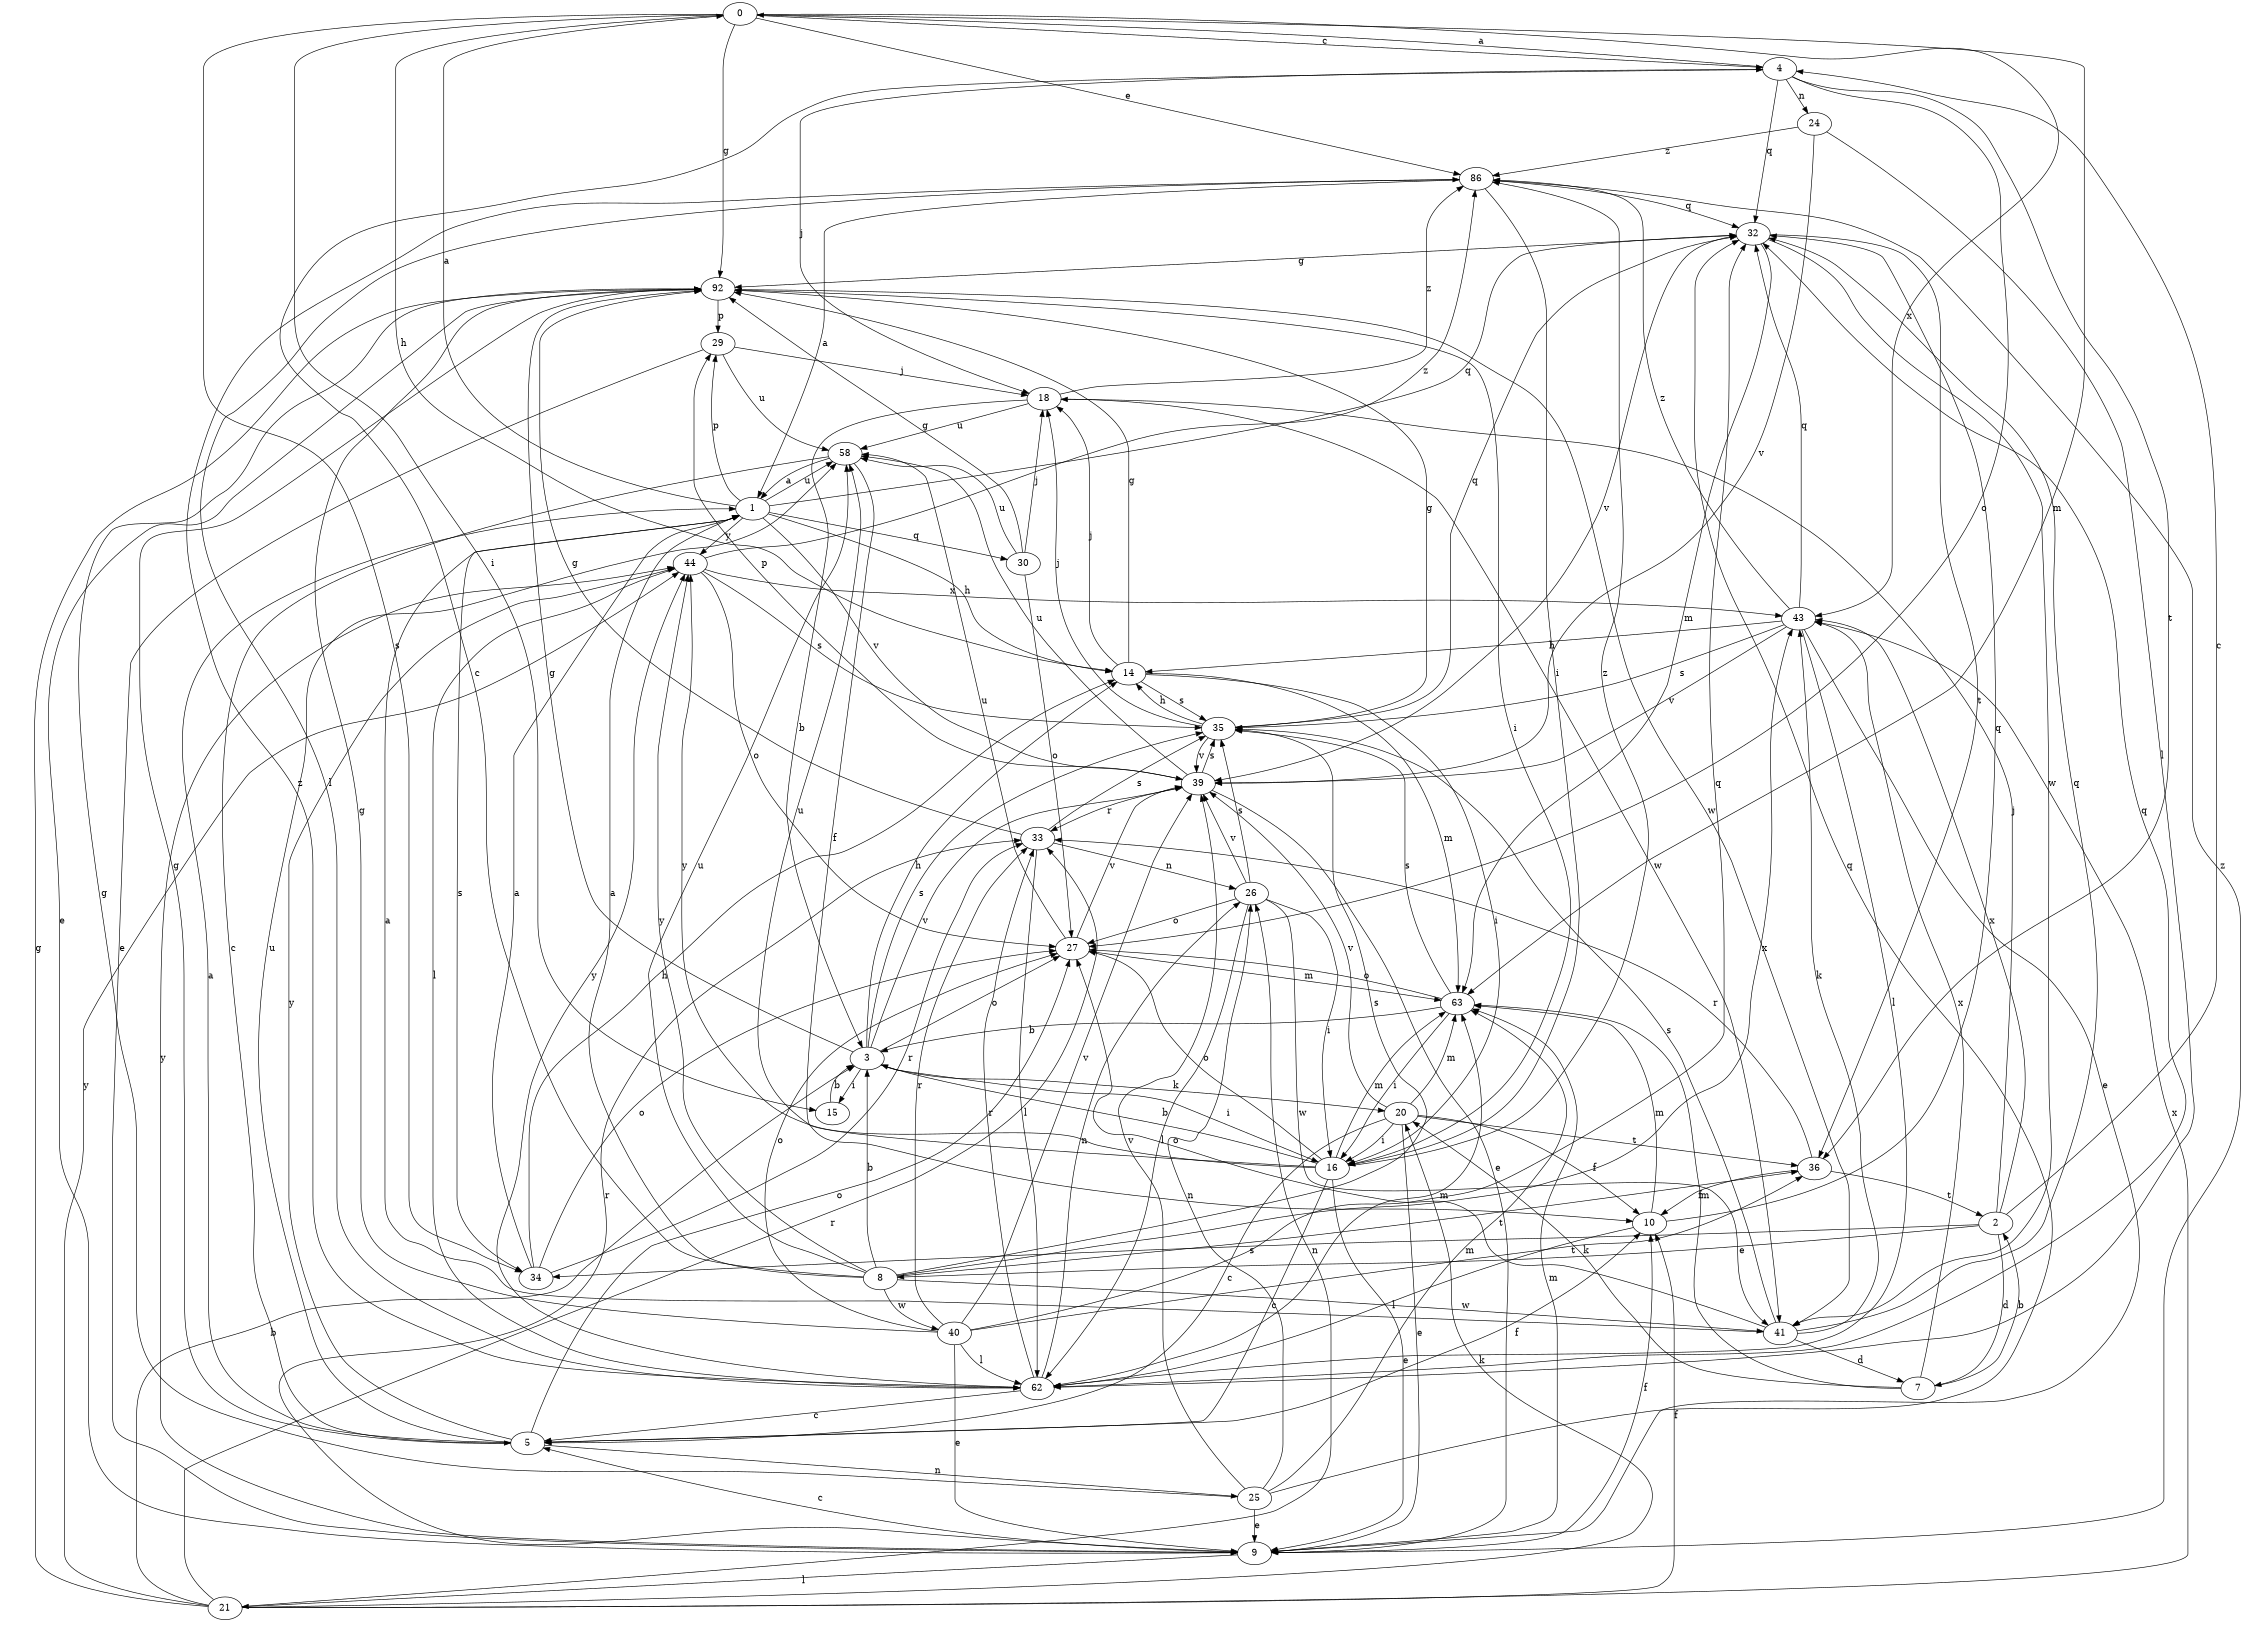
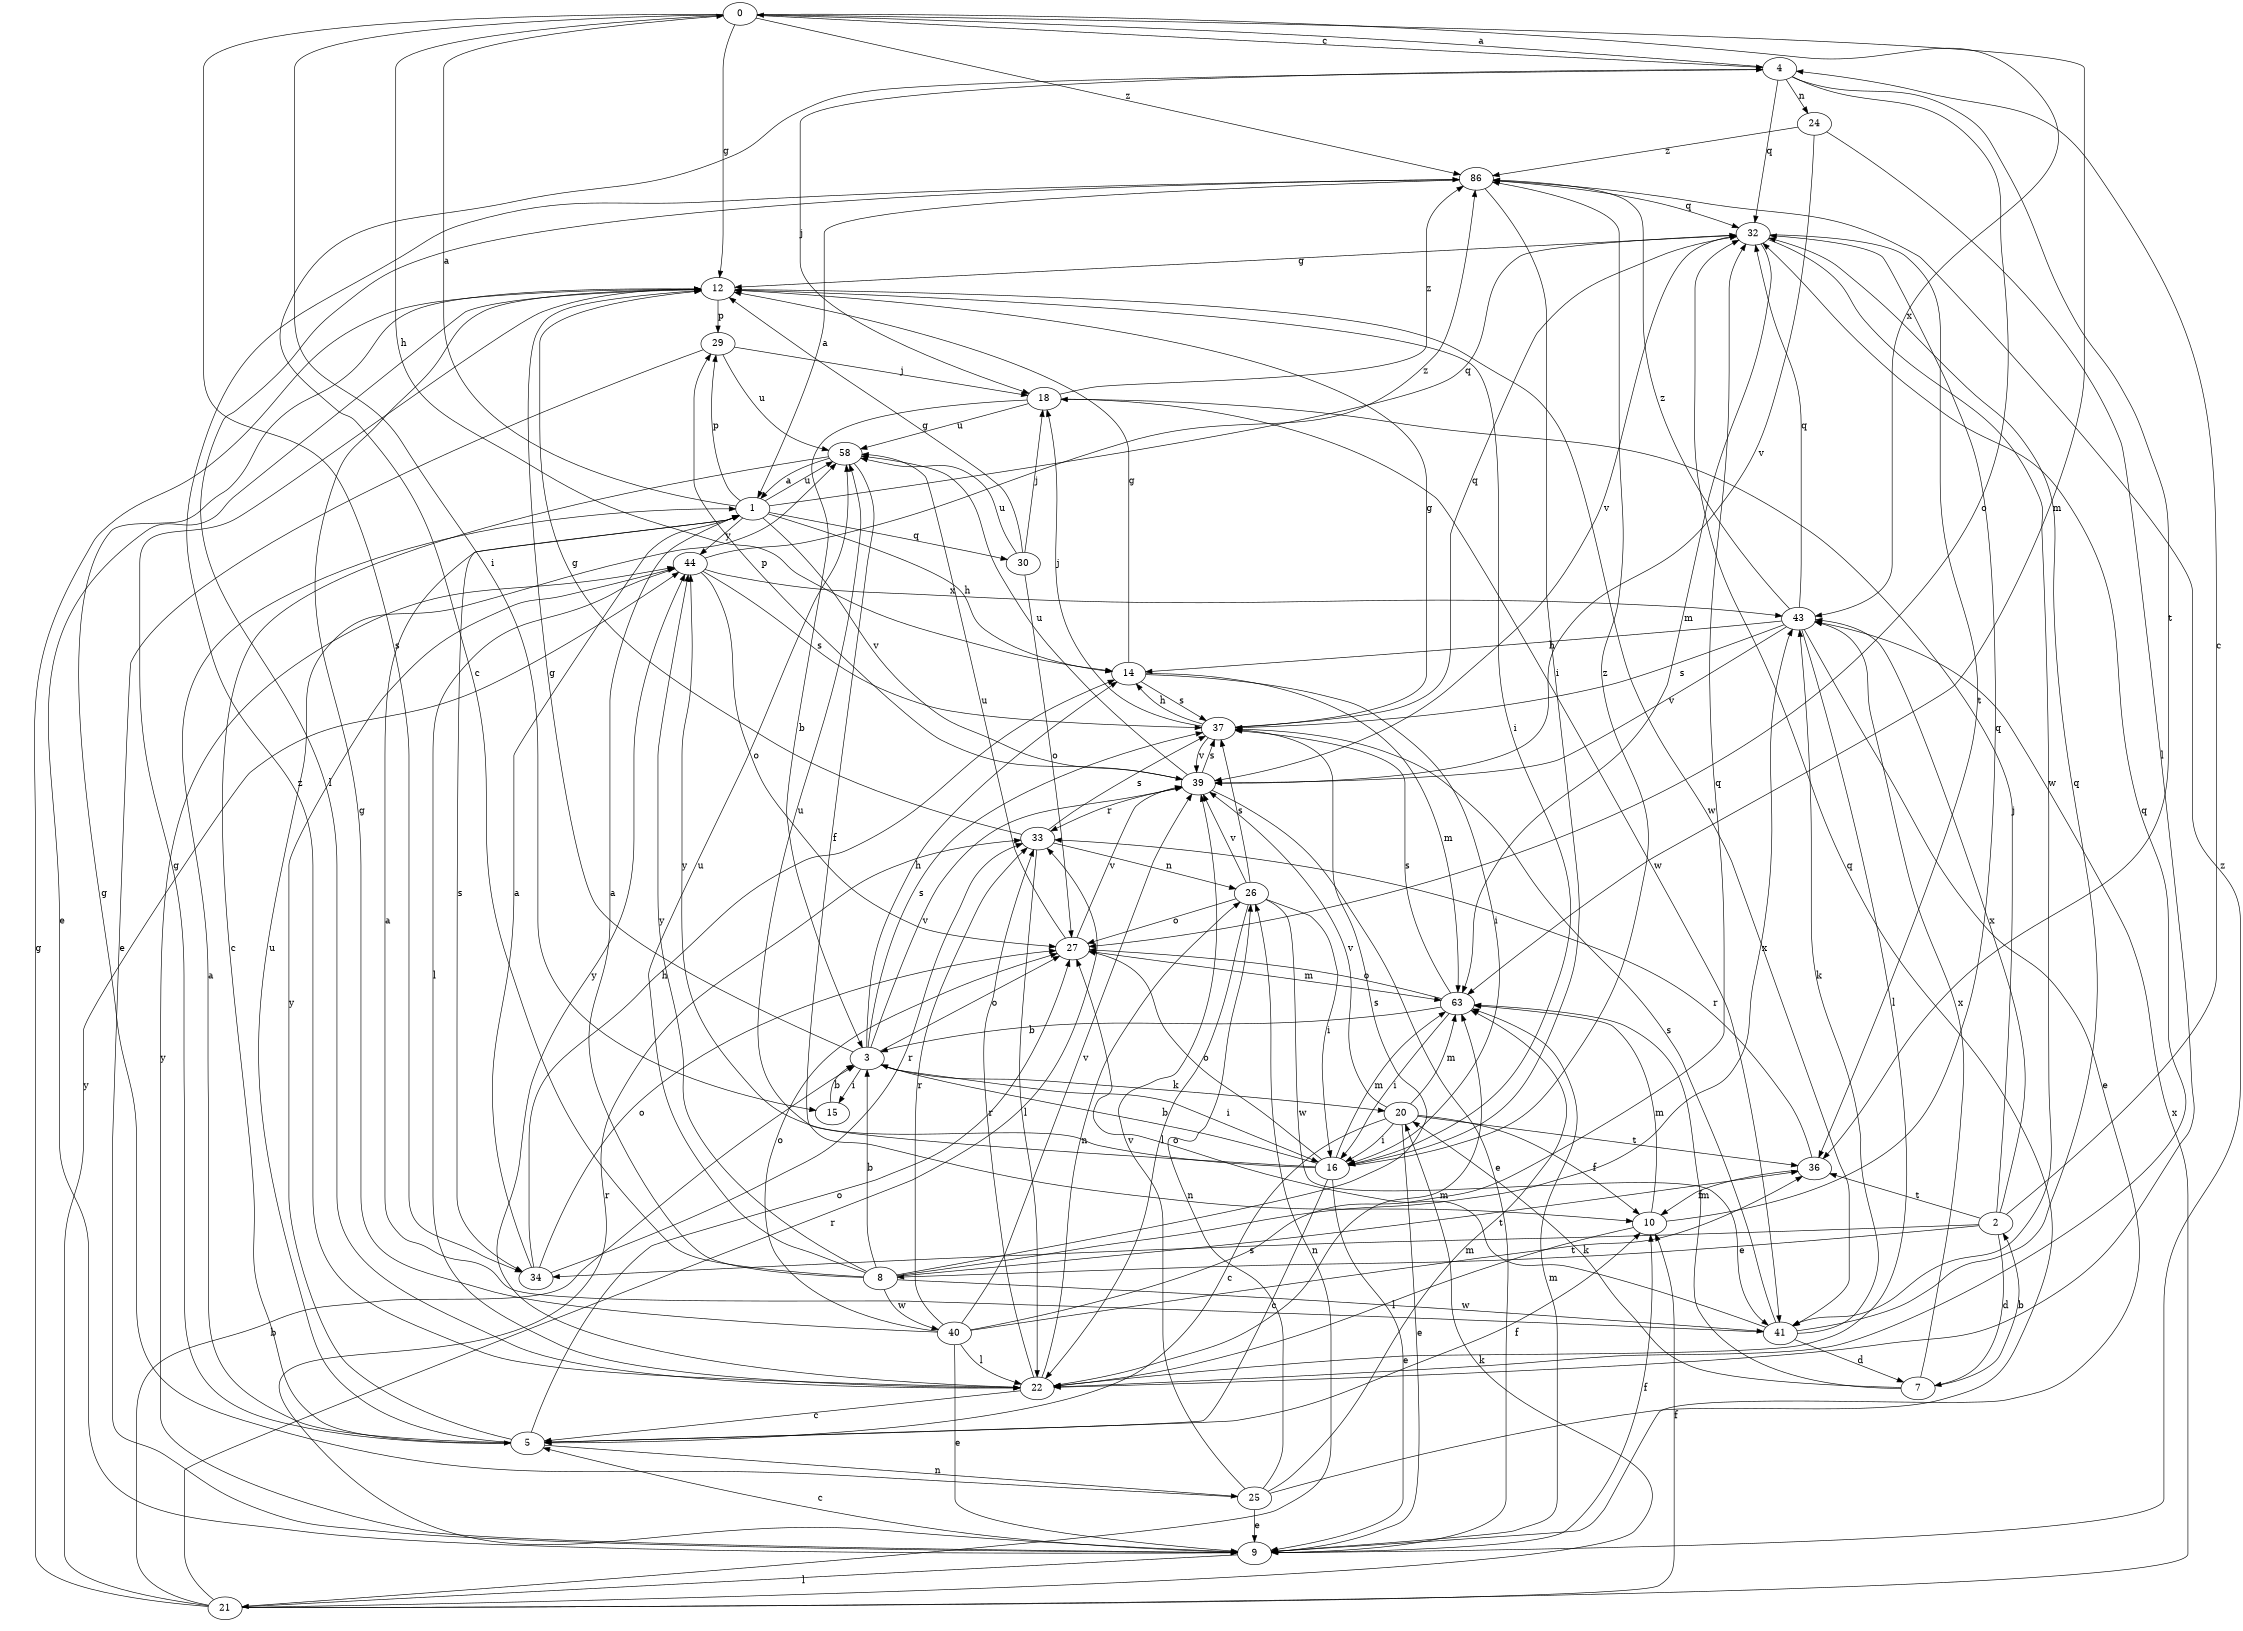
edge "0" -> "86": label "e" -> "z"
node "92": label "92" -> "12"
edge "14" -> "18": removed, label "j"
node "35": label "35" -> "37"
edge "36" -> "2": reversed
node "62": label "62" -> "22"
